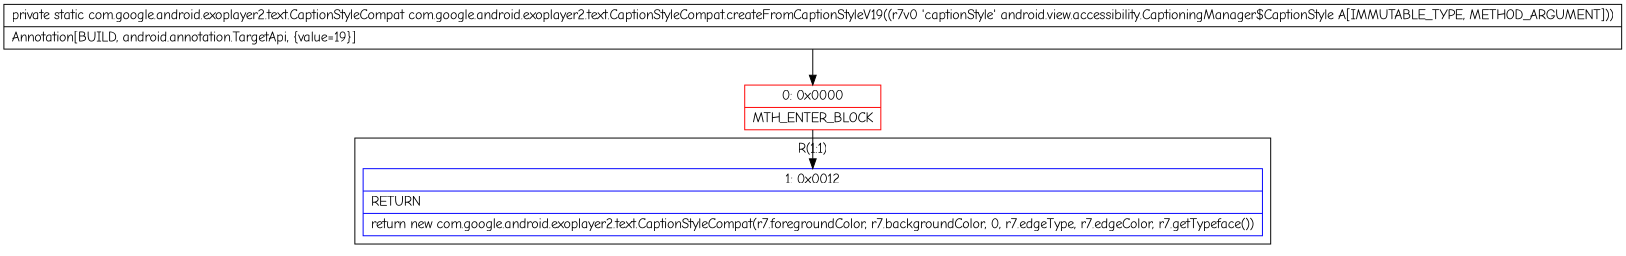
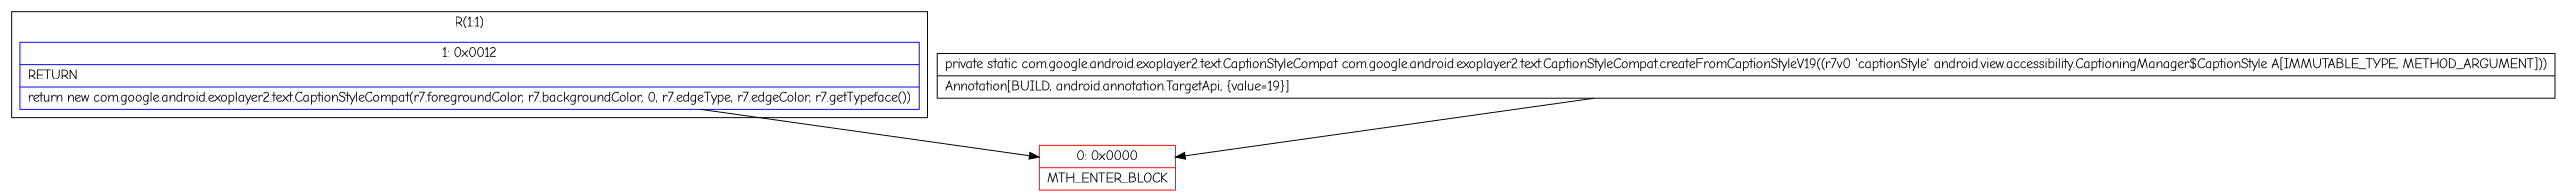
edge "0: 0x0000" -> "1: 0x0012": reversed
